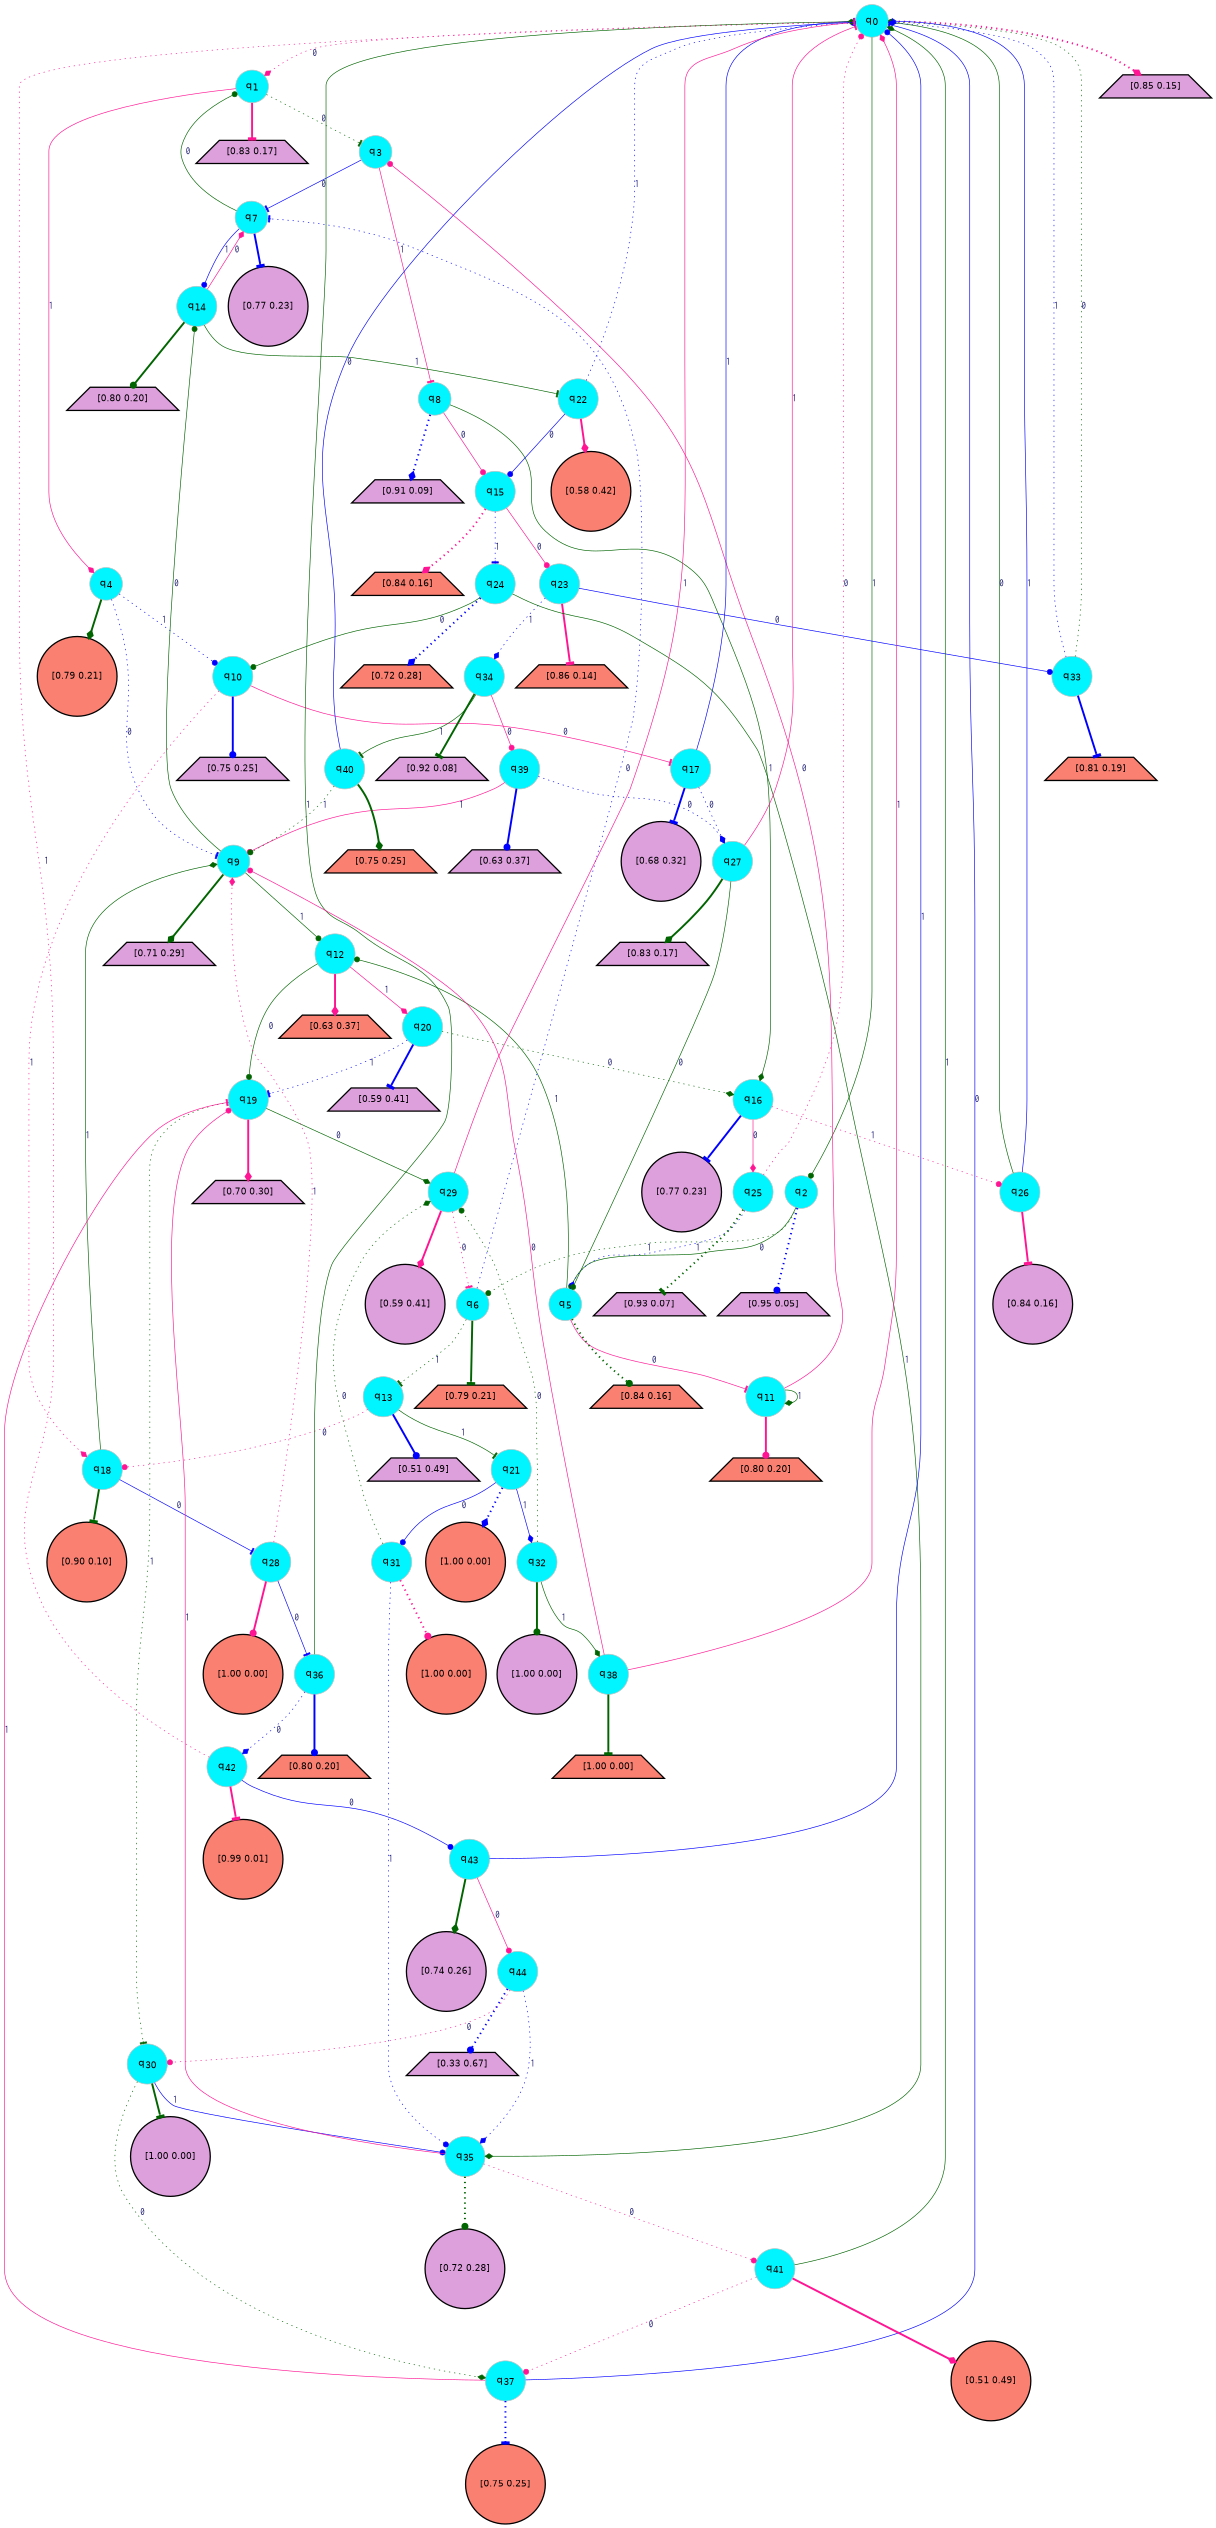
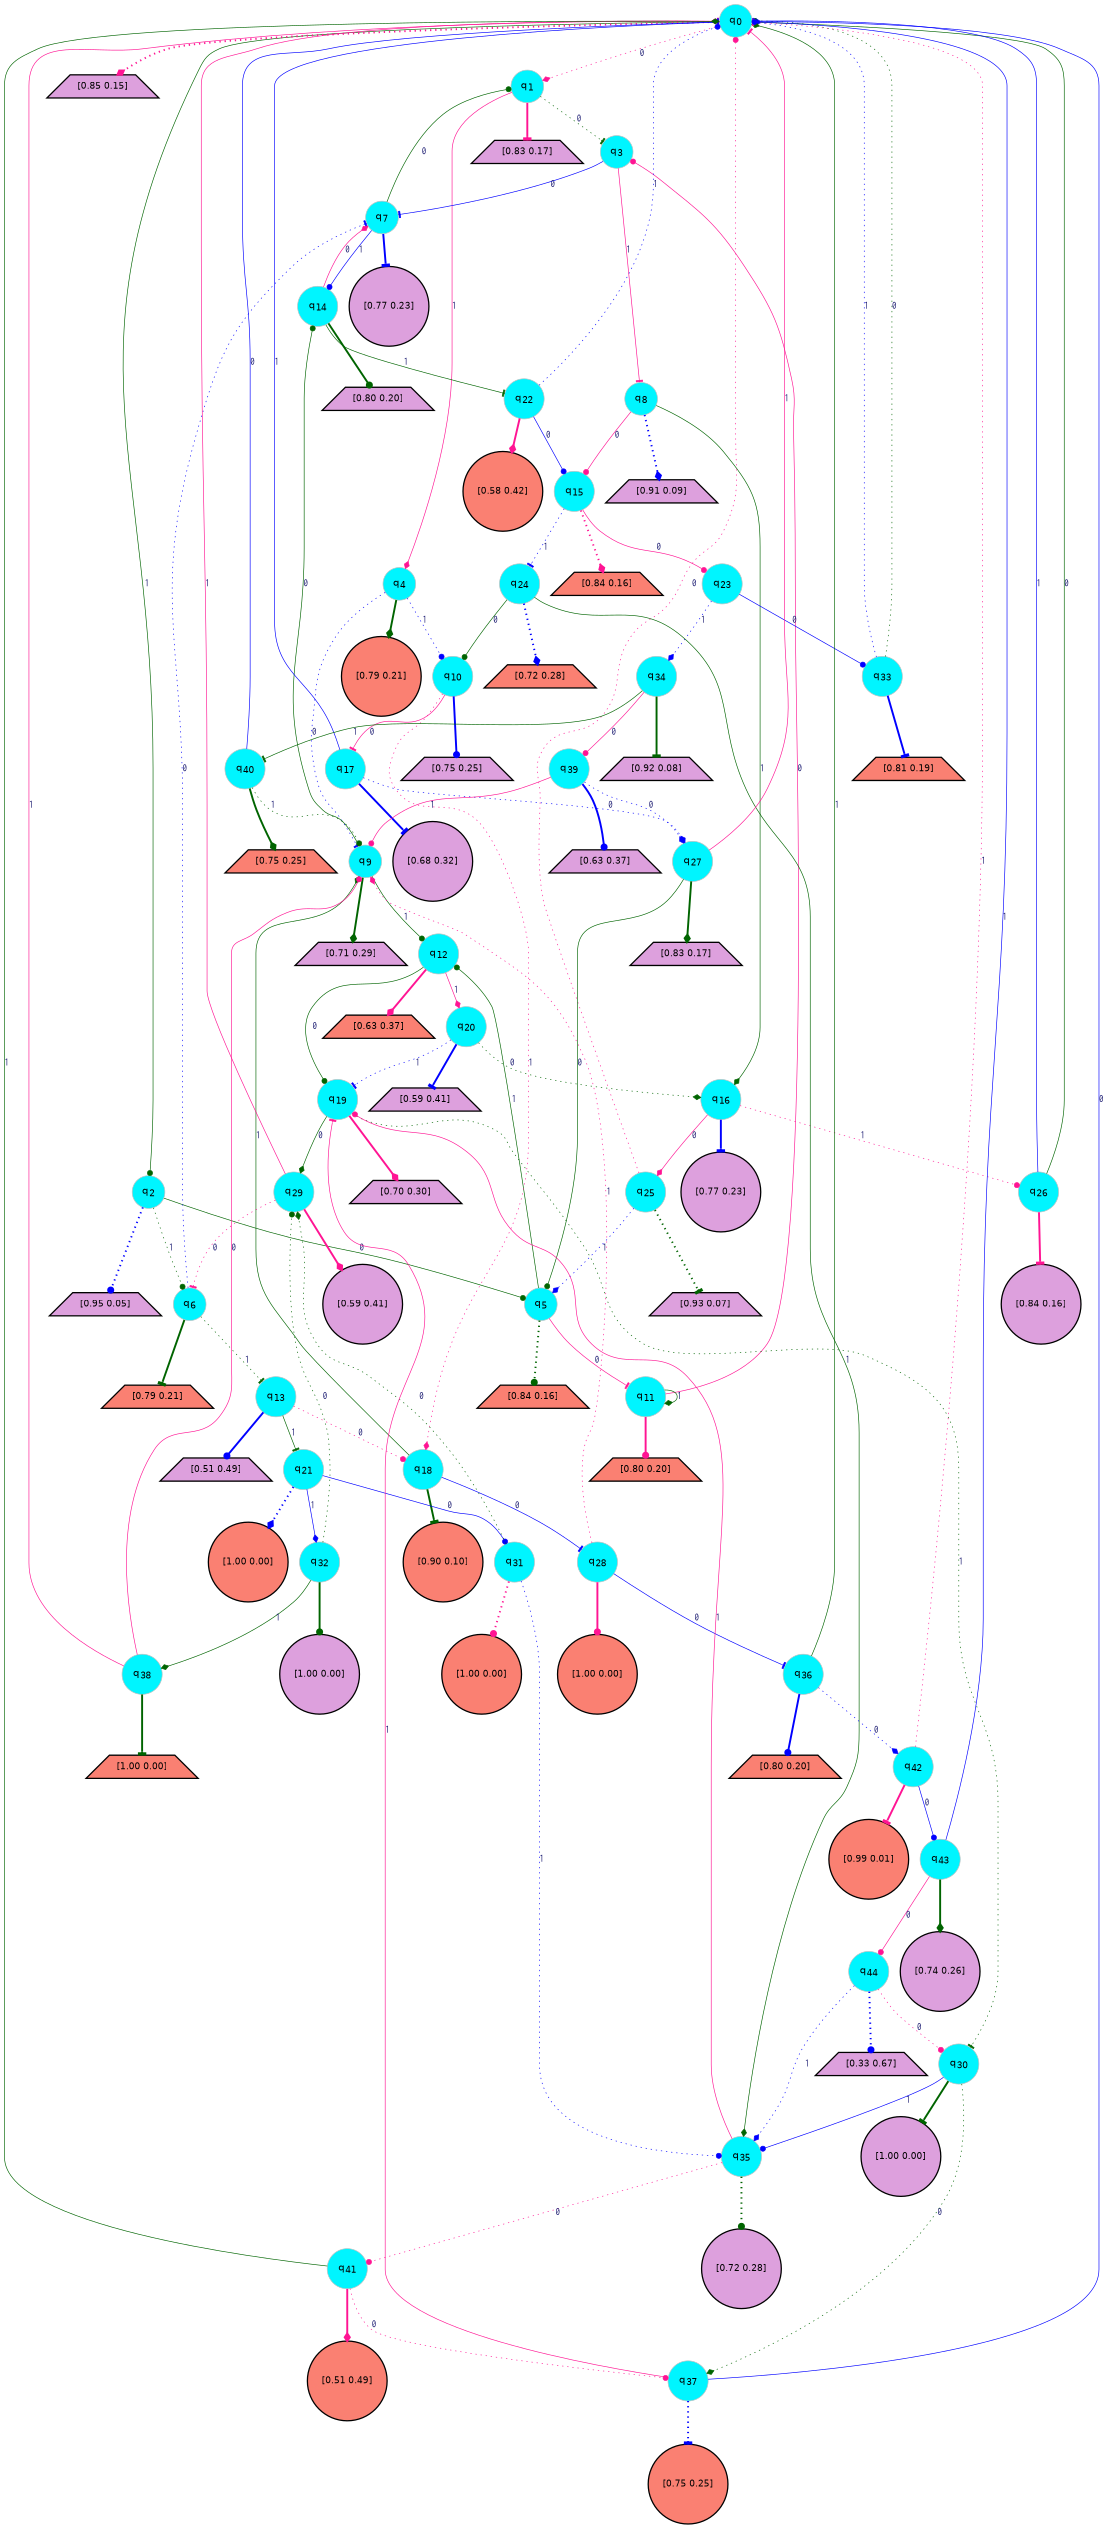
node "[0.86 0.14]": removed
